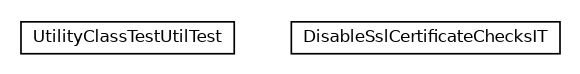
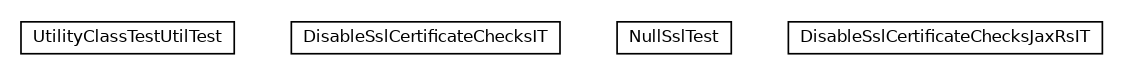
node "NullSslTest": added
node "DisableSslCertificateChecksJaxRsIT": added
